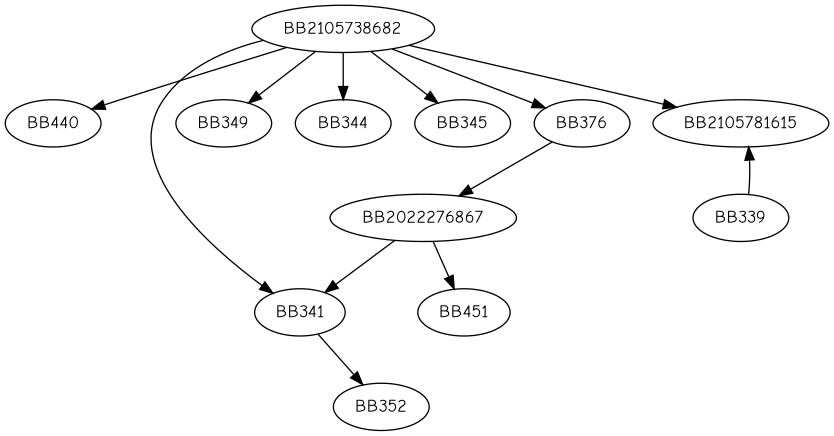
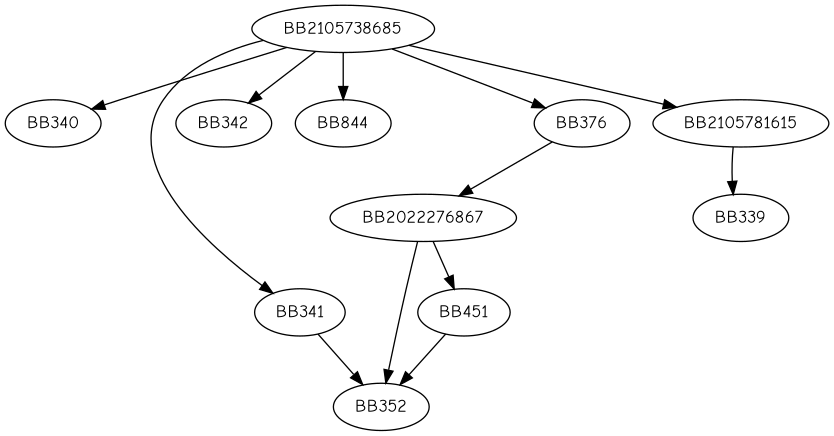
node "BB2105738682": label "BB2105738682" -> "BB2105738685"
node "BB440": label "BB440" -> "BB340"
node "BB349": label "BB349" -> "BB342"
node "BB344": label "BB344" -> "BB844"
node "BB345": removed
edge "BB339" -> "BB2105781615": reversed
edge "BB2022276867" -> "BB341": now "BB2022276867" -> "BB352"
edge "BB451" -> "BB352": added
